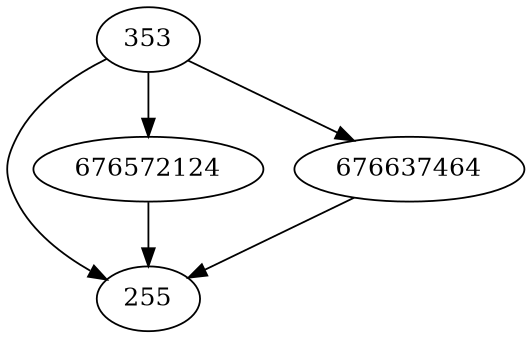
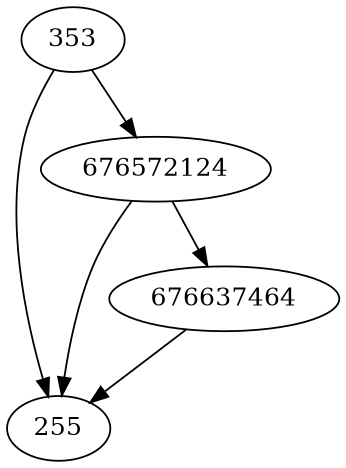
edge "353" -> "676637464": now "676572124" -> "676637464"
